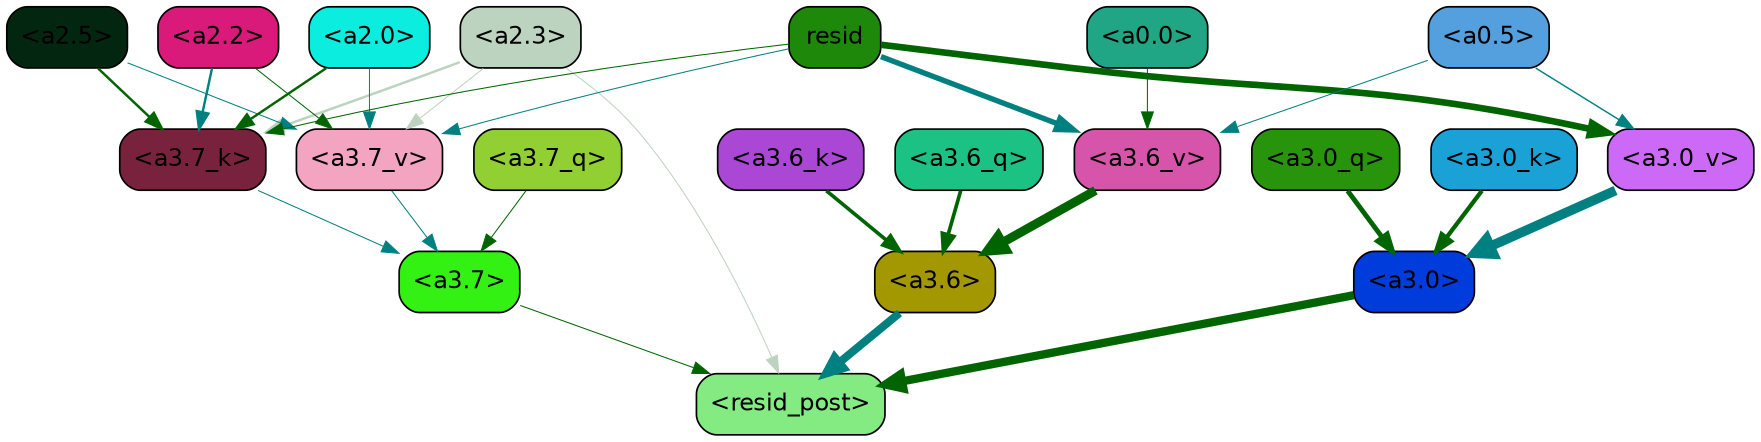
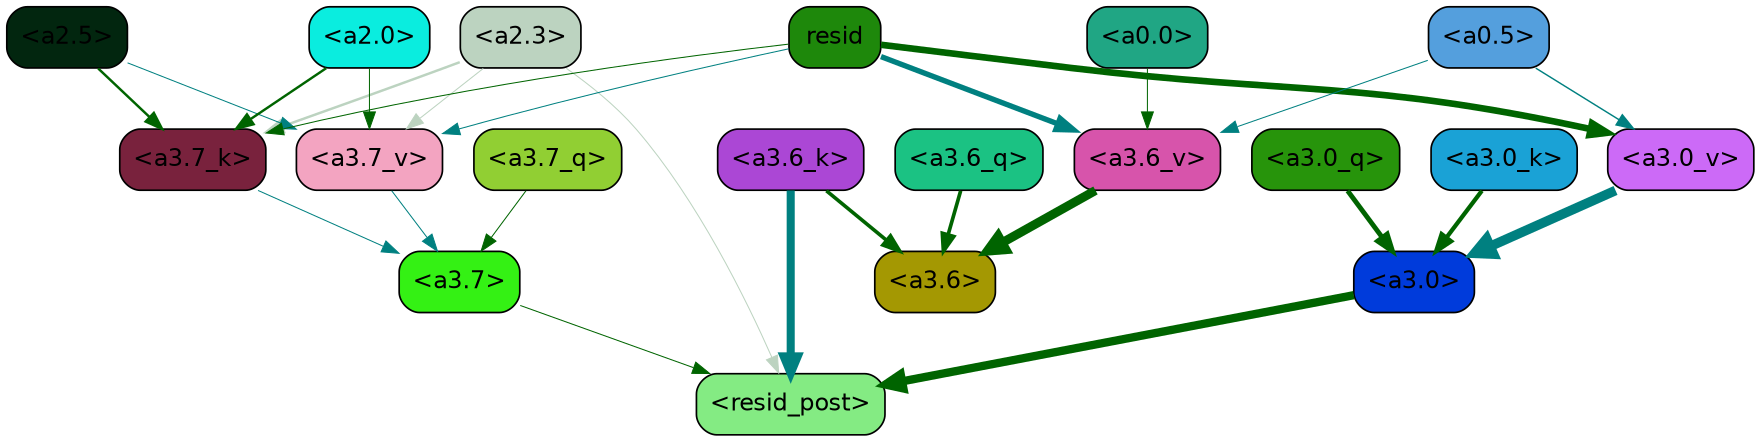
node "<a2.2>": removed
edge "<a2.0>" -> "<a3.7_v>": color teal -> darkgreen
edge "<a3.6>" -> "<resid_post>": now "<a3.6_k>" -> "<resid_post>"
